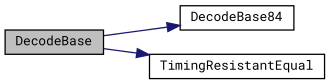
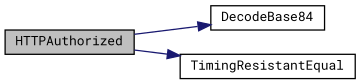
node "DecodeBase": label "DecodeBase" -> "HTTPAuthorized"
